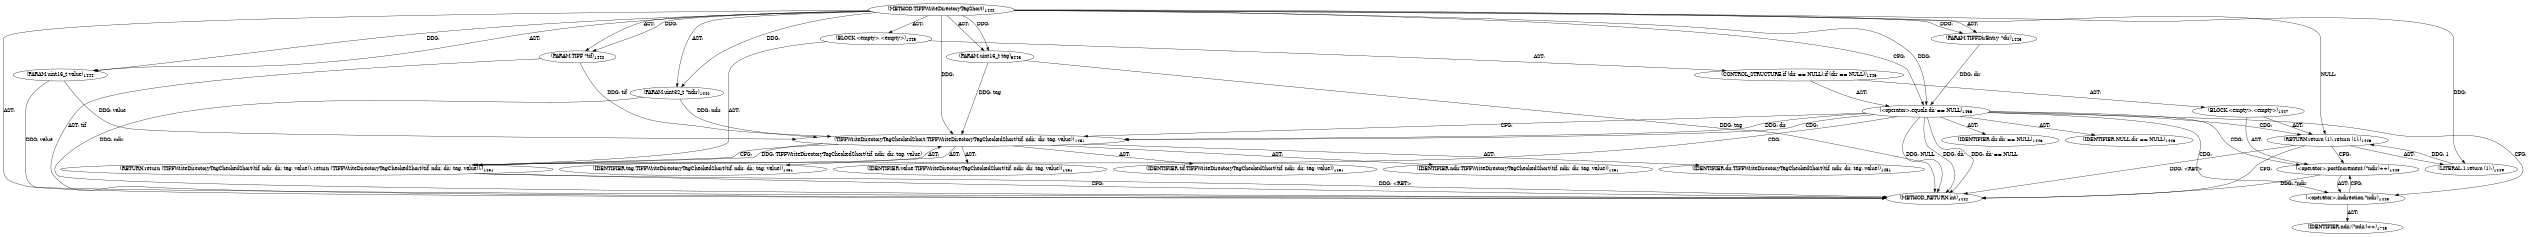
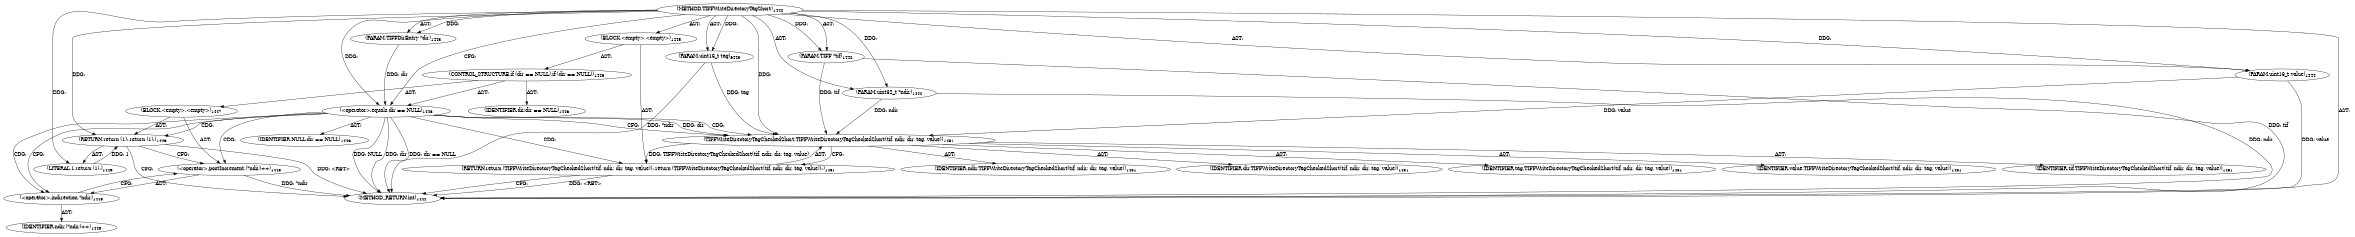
edge "(METHOD,TIFFWriteDirectoryTagShort)" -> "(RETURN,return (1);,return (1);)": label "NULL: " -> "DDG: "
node "(<operator>.equals,dir == NULL)": text "1496" -> "1446"
edge "(<operator>.equals,dir == NULL)" -> "(IDENTIFIER,dir,dir == NULL)": now "(CONTROL_STRUCTURE,if (dir == NULL),if (dir == NULL))" -> "(IDENTIFIER,dir,dir == NULL)"
edge "(PARAM,TIFF *tif)" -> "(METHOD_RETURN,int)": label "AST: tif" -> "DDG: tif"
edge "(PARAM,uint16_t tag)" -> "(METHOD_RETURN,int)": label "DDG: tag" -> "DDG: *ndir"
node "(IDENTIFIER,ndir,(*ndir)++)": text "1748" -> "1448"
